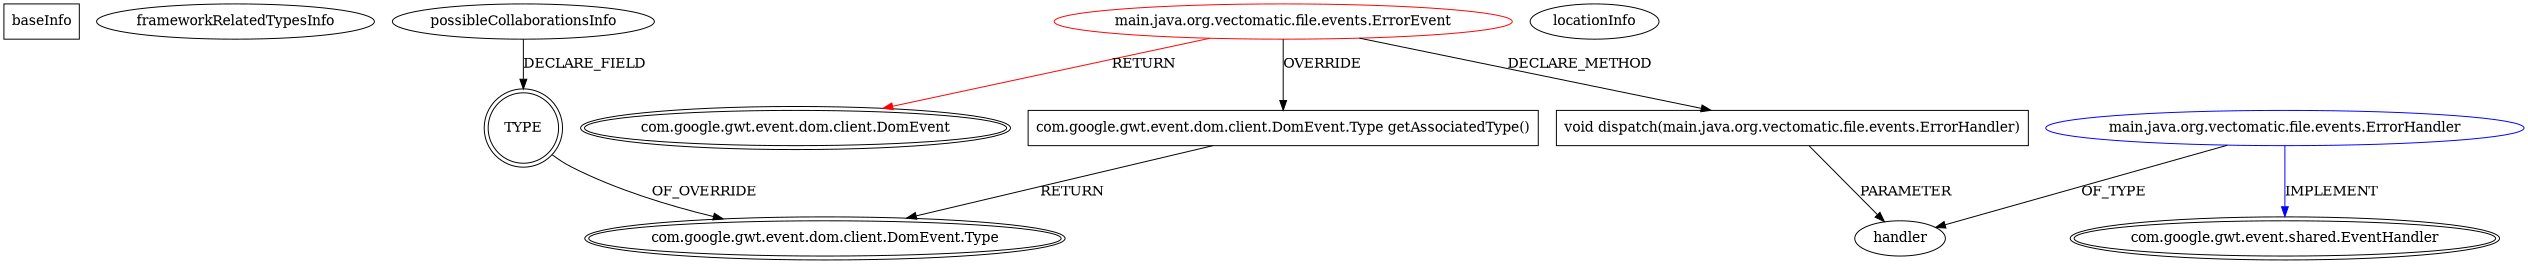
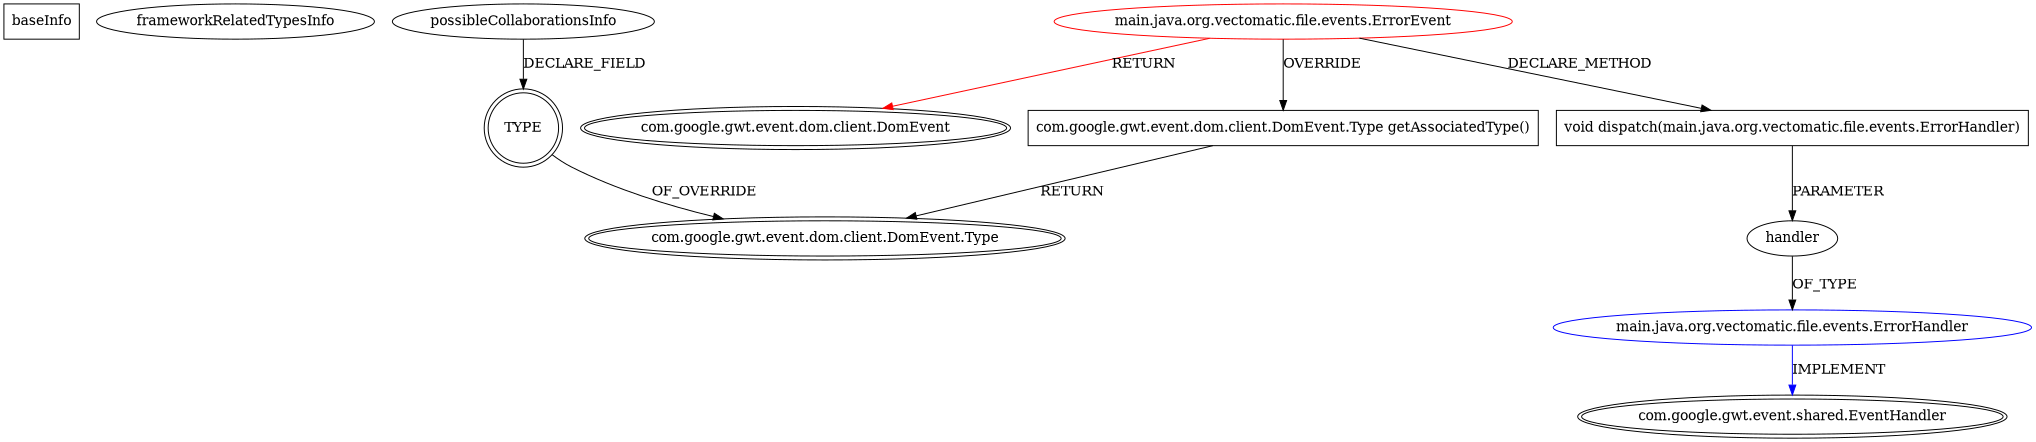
node "locationInfo": removed
edge "main.java.org.vectomatic.file.events.ErrorHandler" -> "handler": reversed
